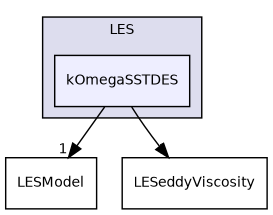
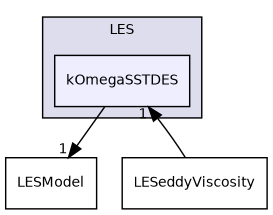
edge "kOmegaSSTDES" -> "LESeddyViscosity": reversed
